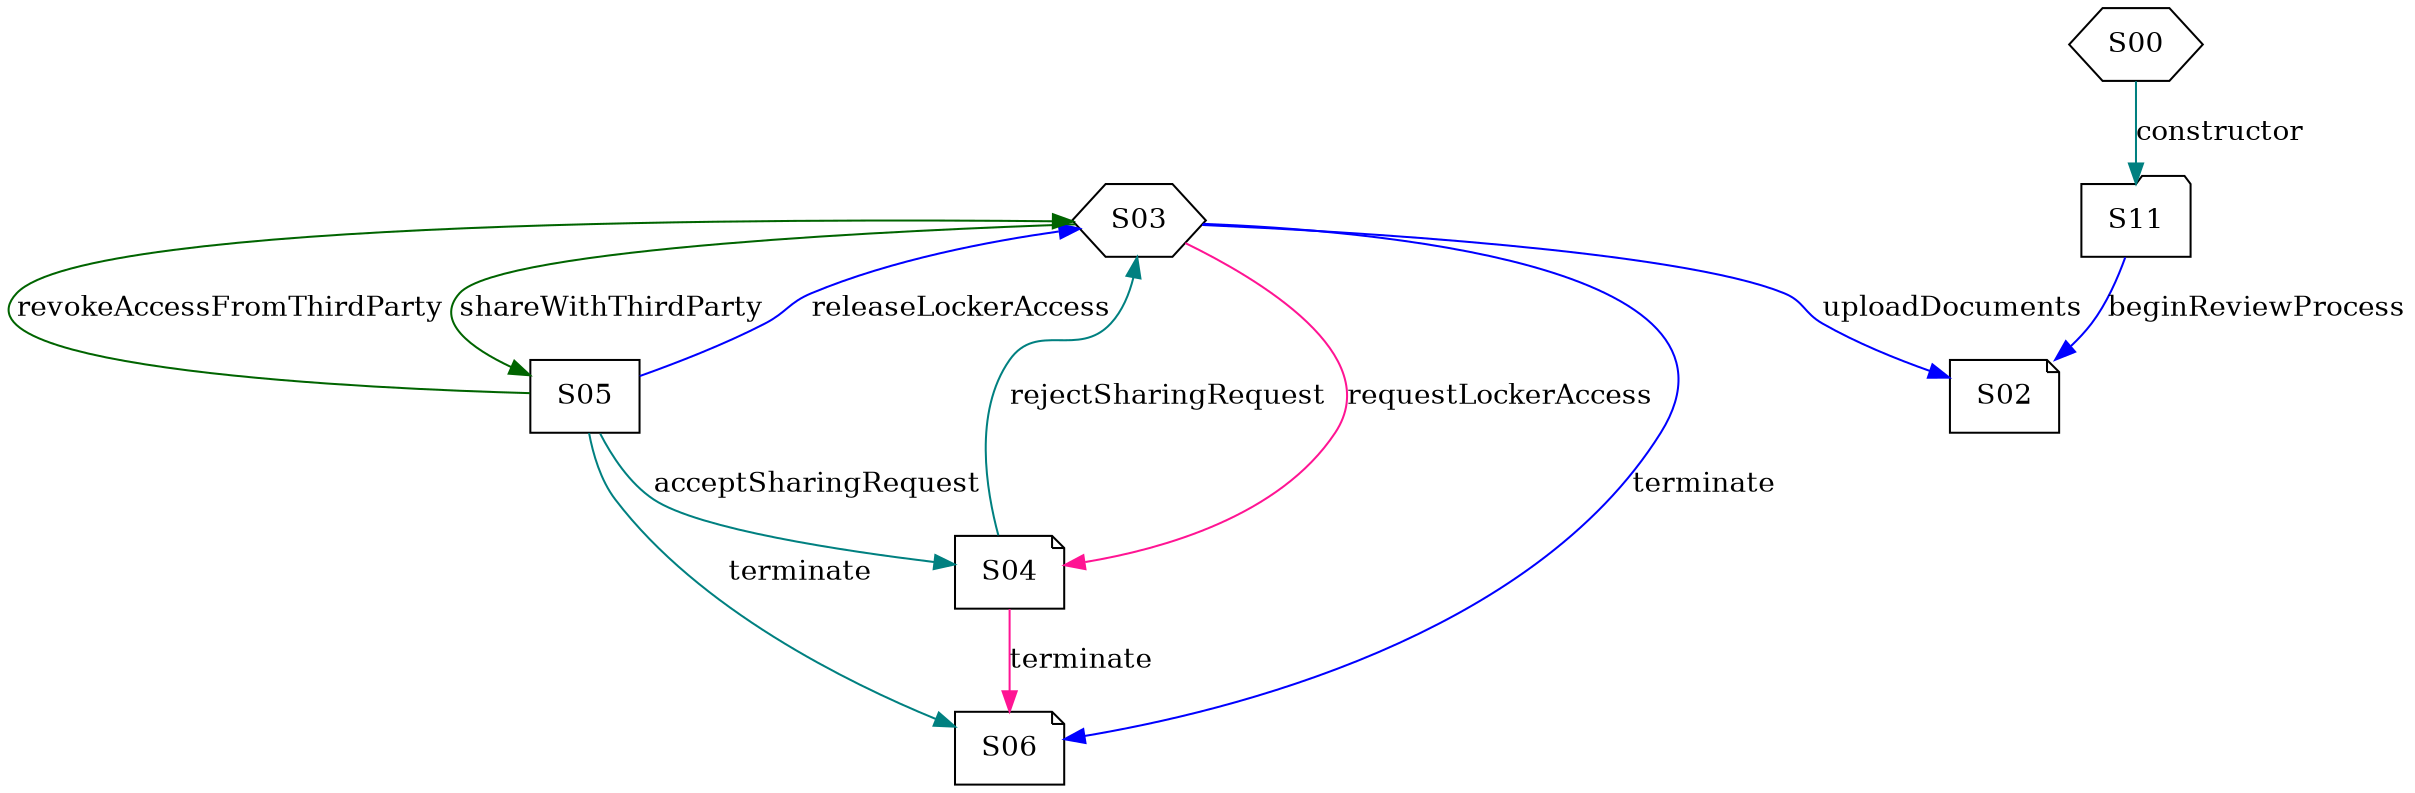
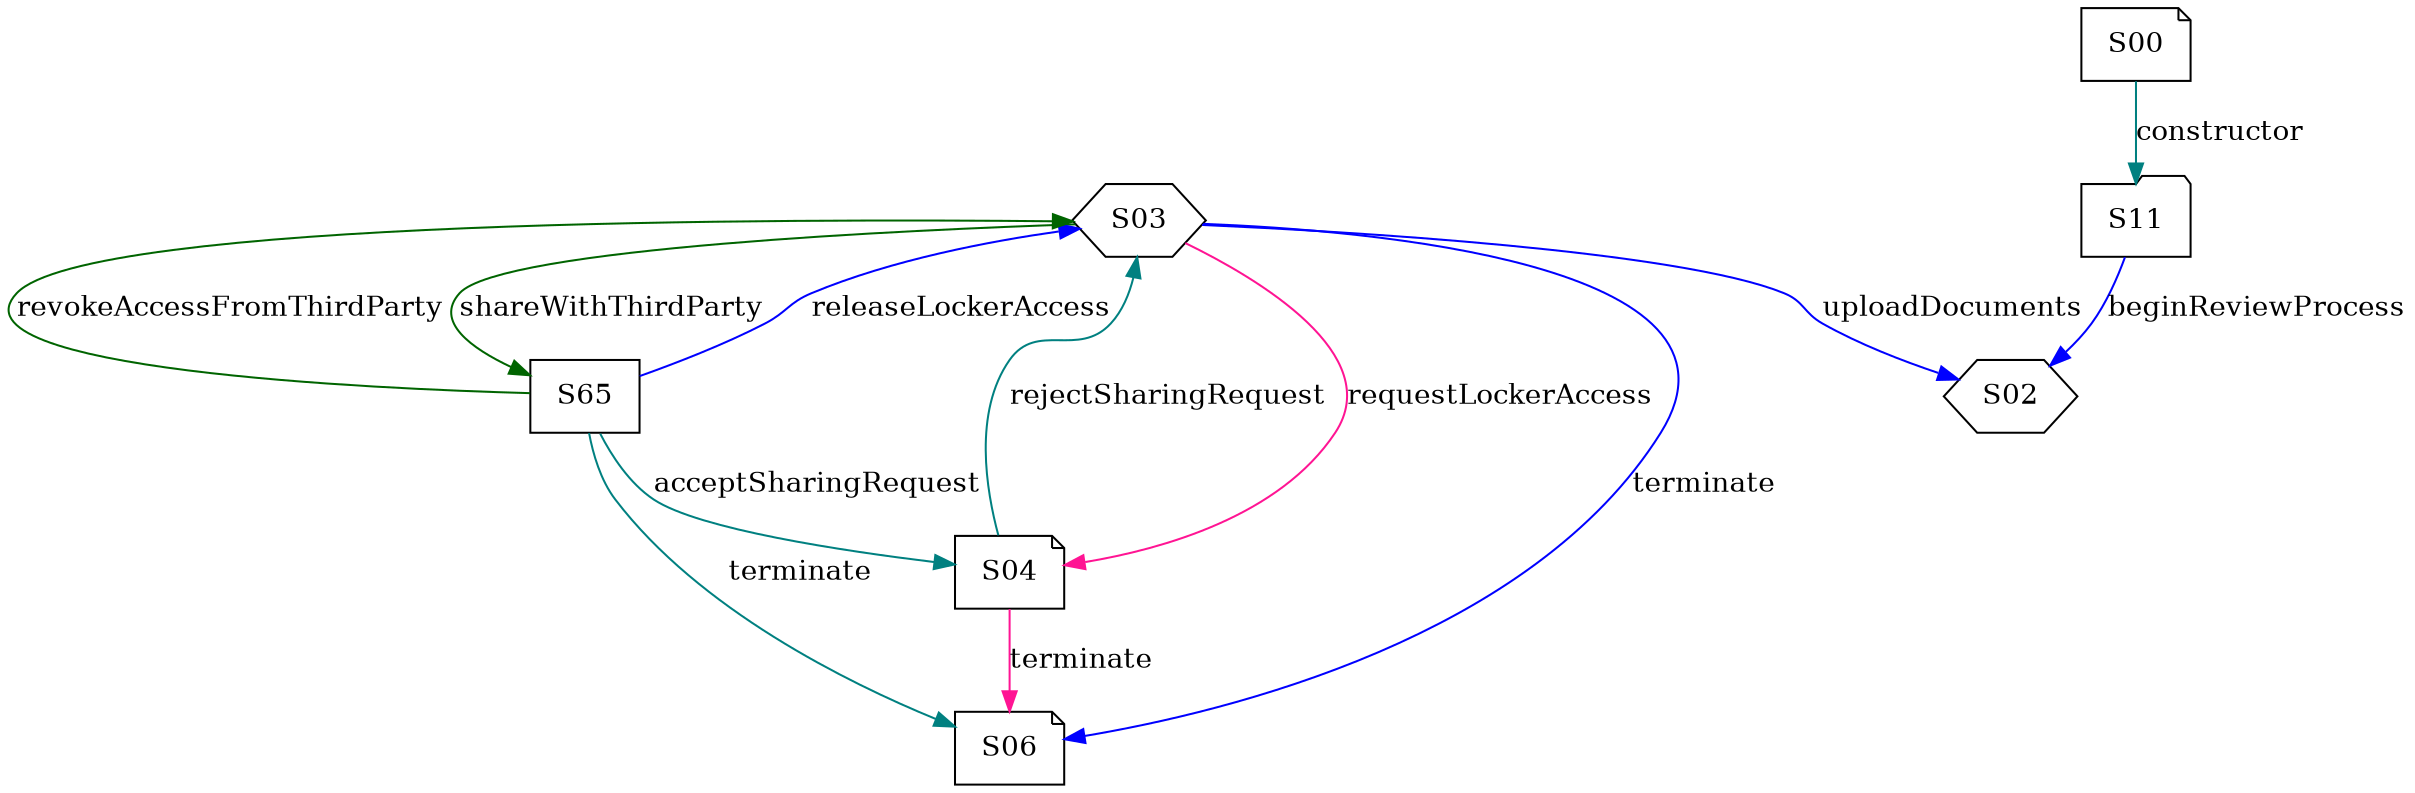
node "S00": shape hexagon -> note
node "S05": label "S05" -> "S65"
node "S02": shape note -> hexagon
